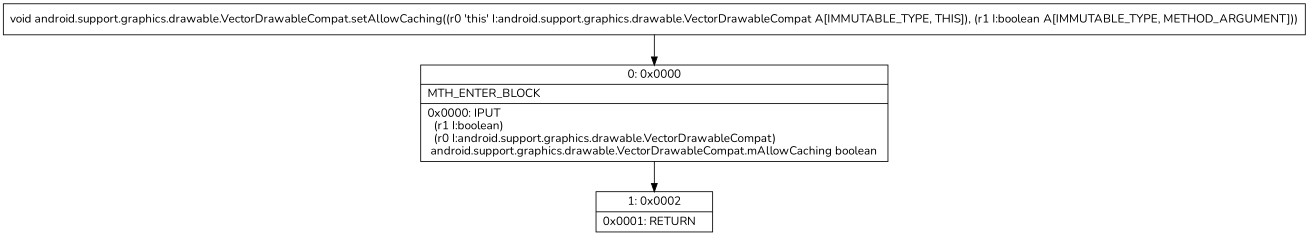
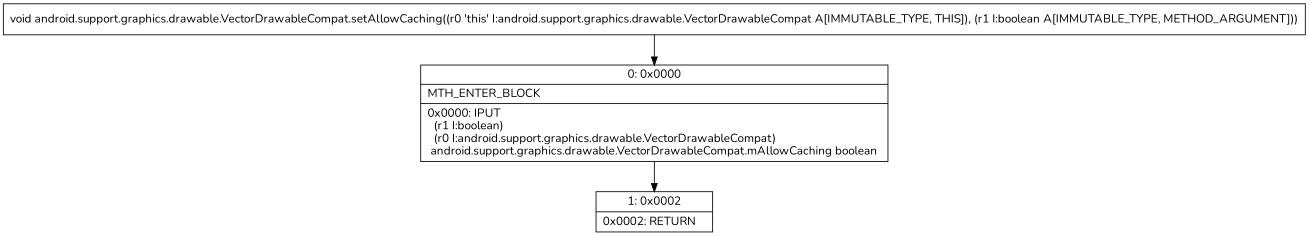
node "1: 0x0002": text "0x0001: RETURN" -> "0x0002: RETURN"
